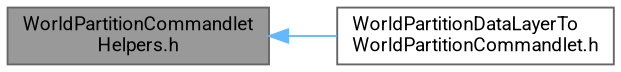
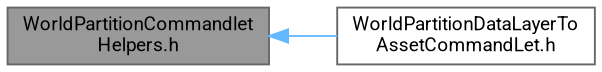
node "WorldPartitionDataLayerTo WorldPartitionCommandlet.h": label "WorldPartitionDataLayerTo WorldPartitionCommandlet.h" -> "WorldPartitionDataLayerTo AssetCommandLet.h"
